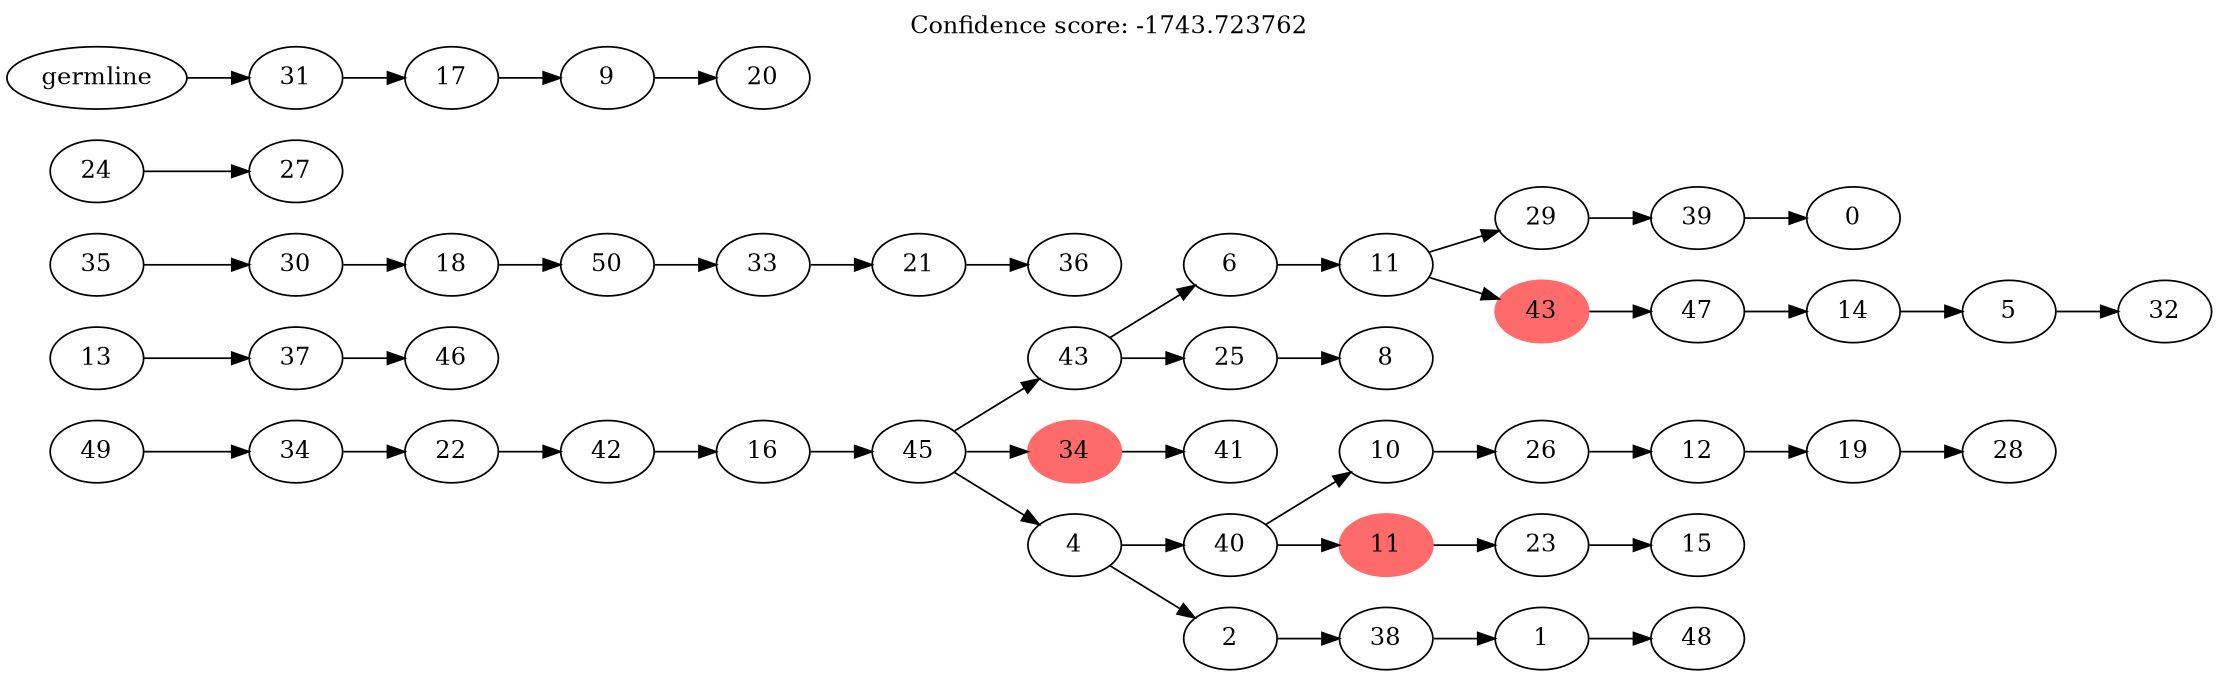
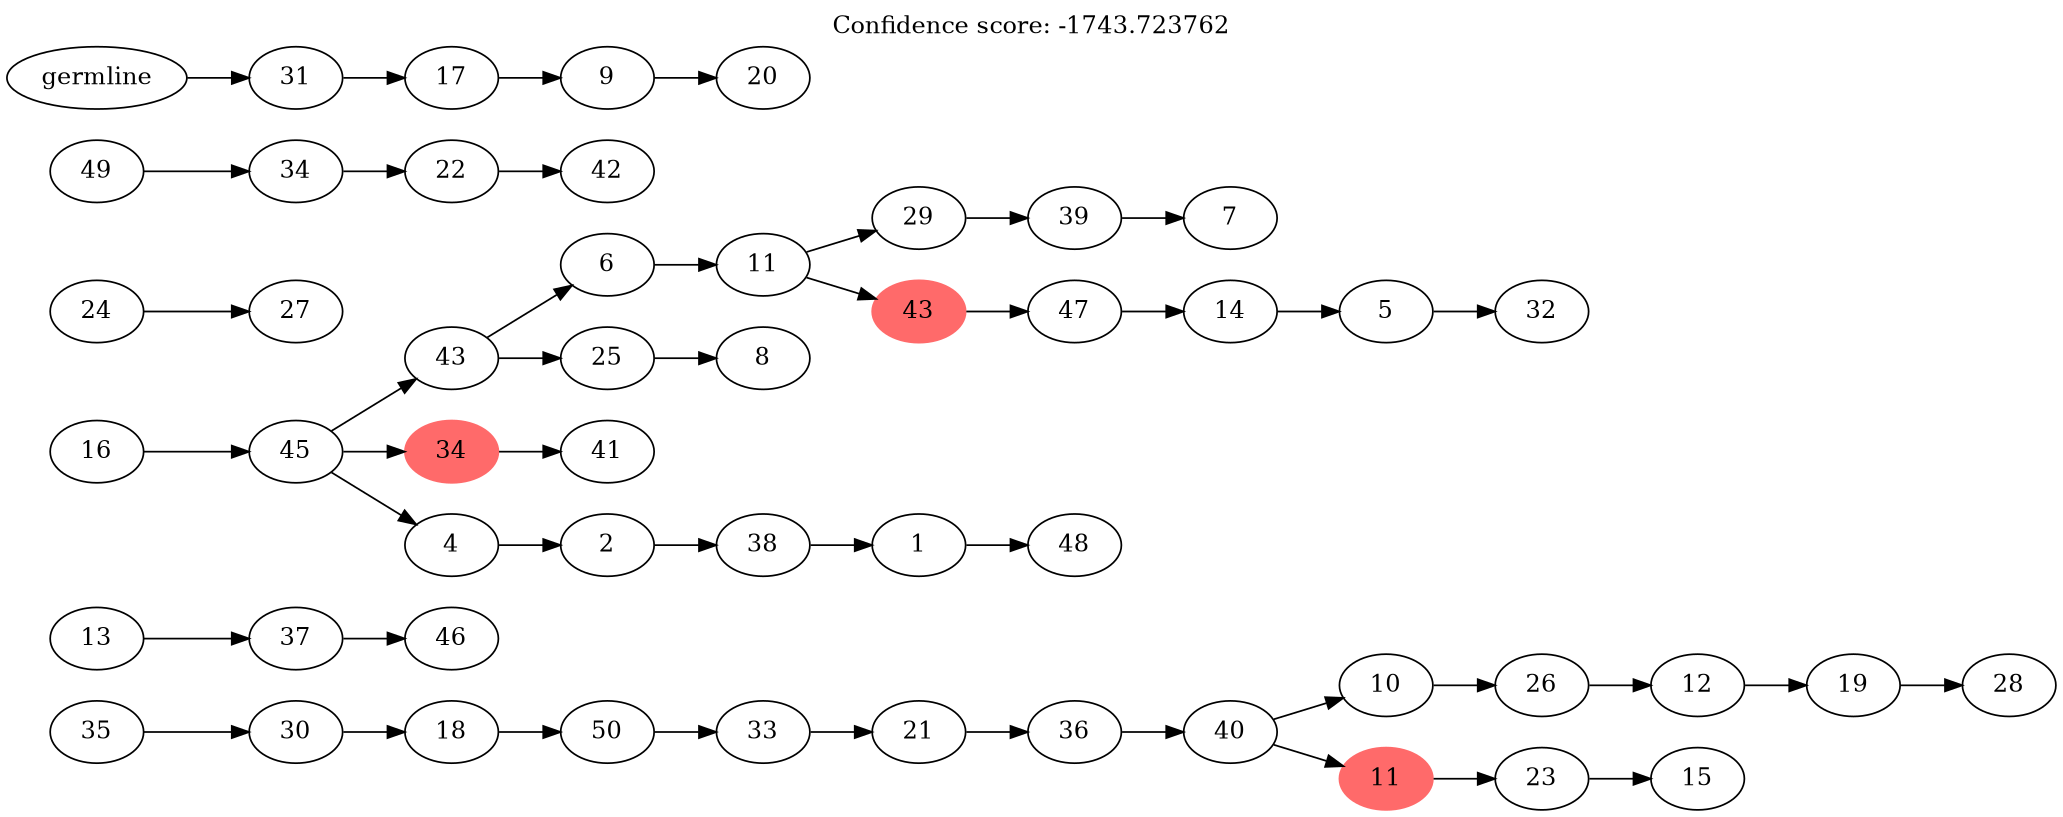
node "0": label "0" -> "7"
edge "42" -> "16": removed
edge "4" -> "40": now "36" -> "40"
